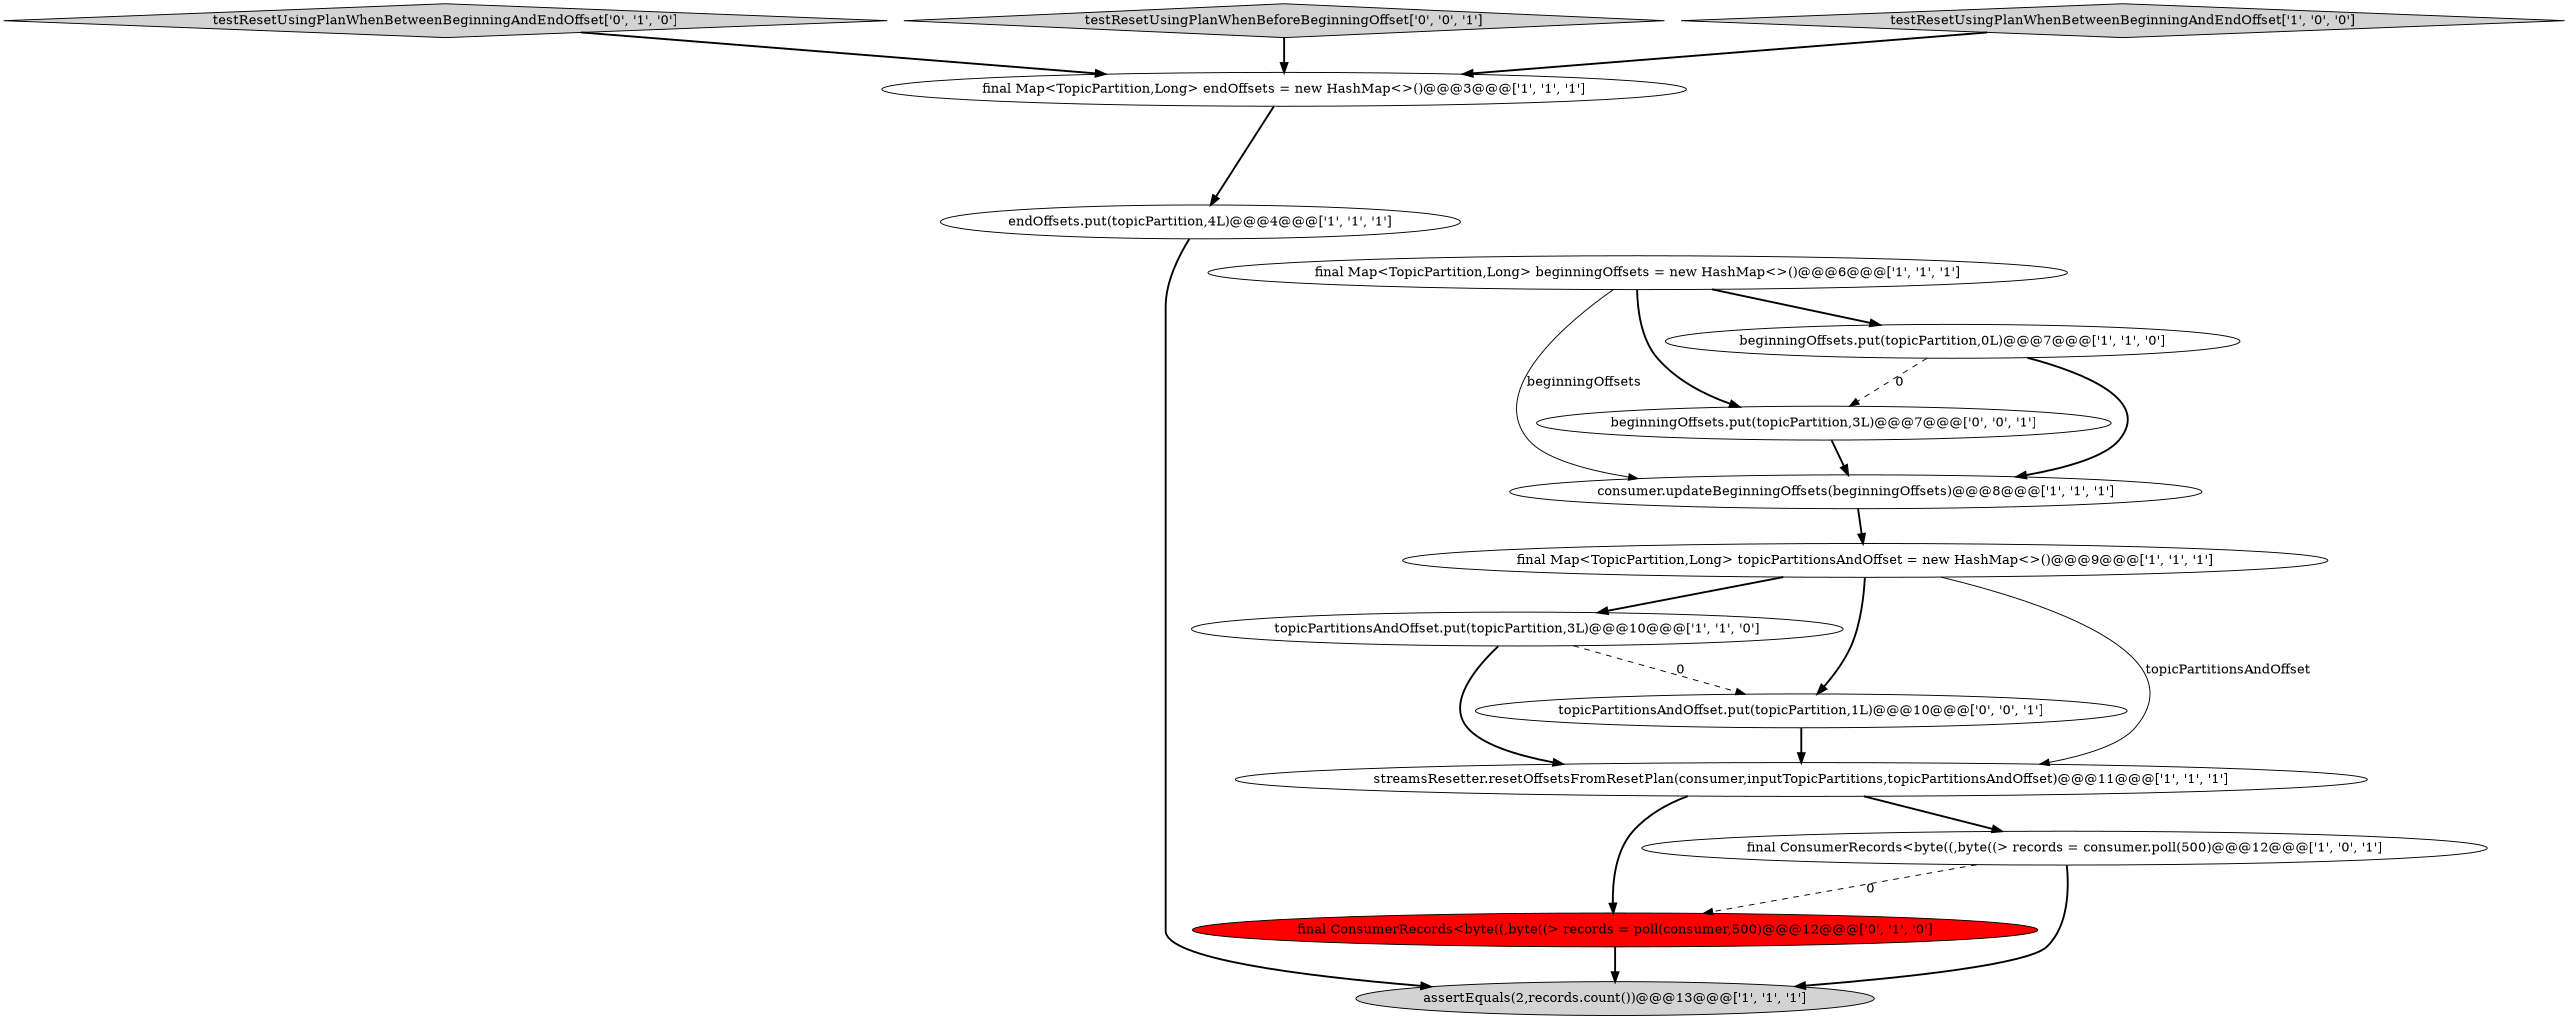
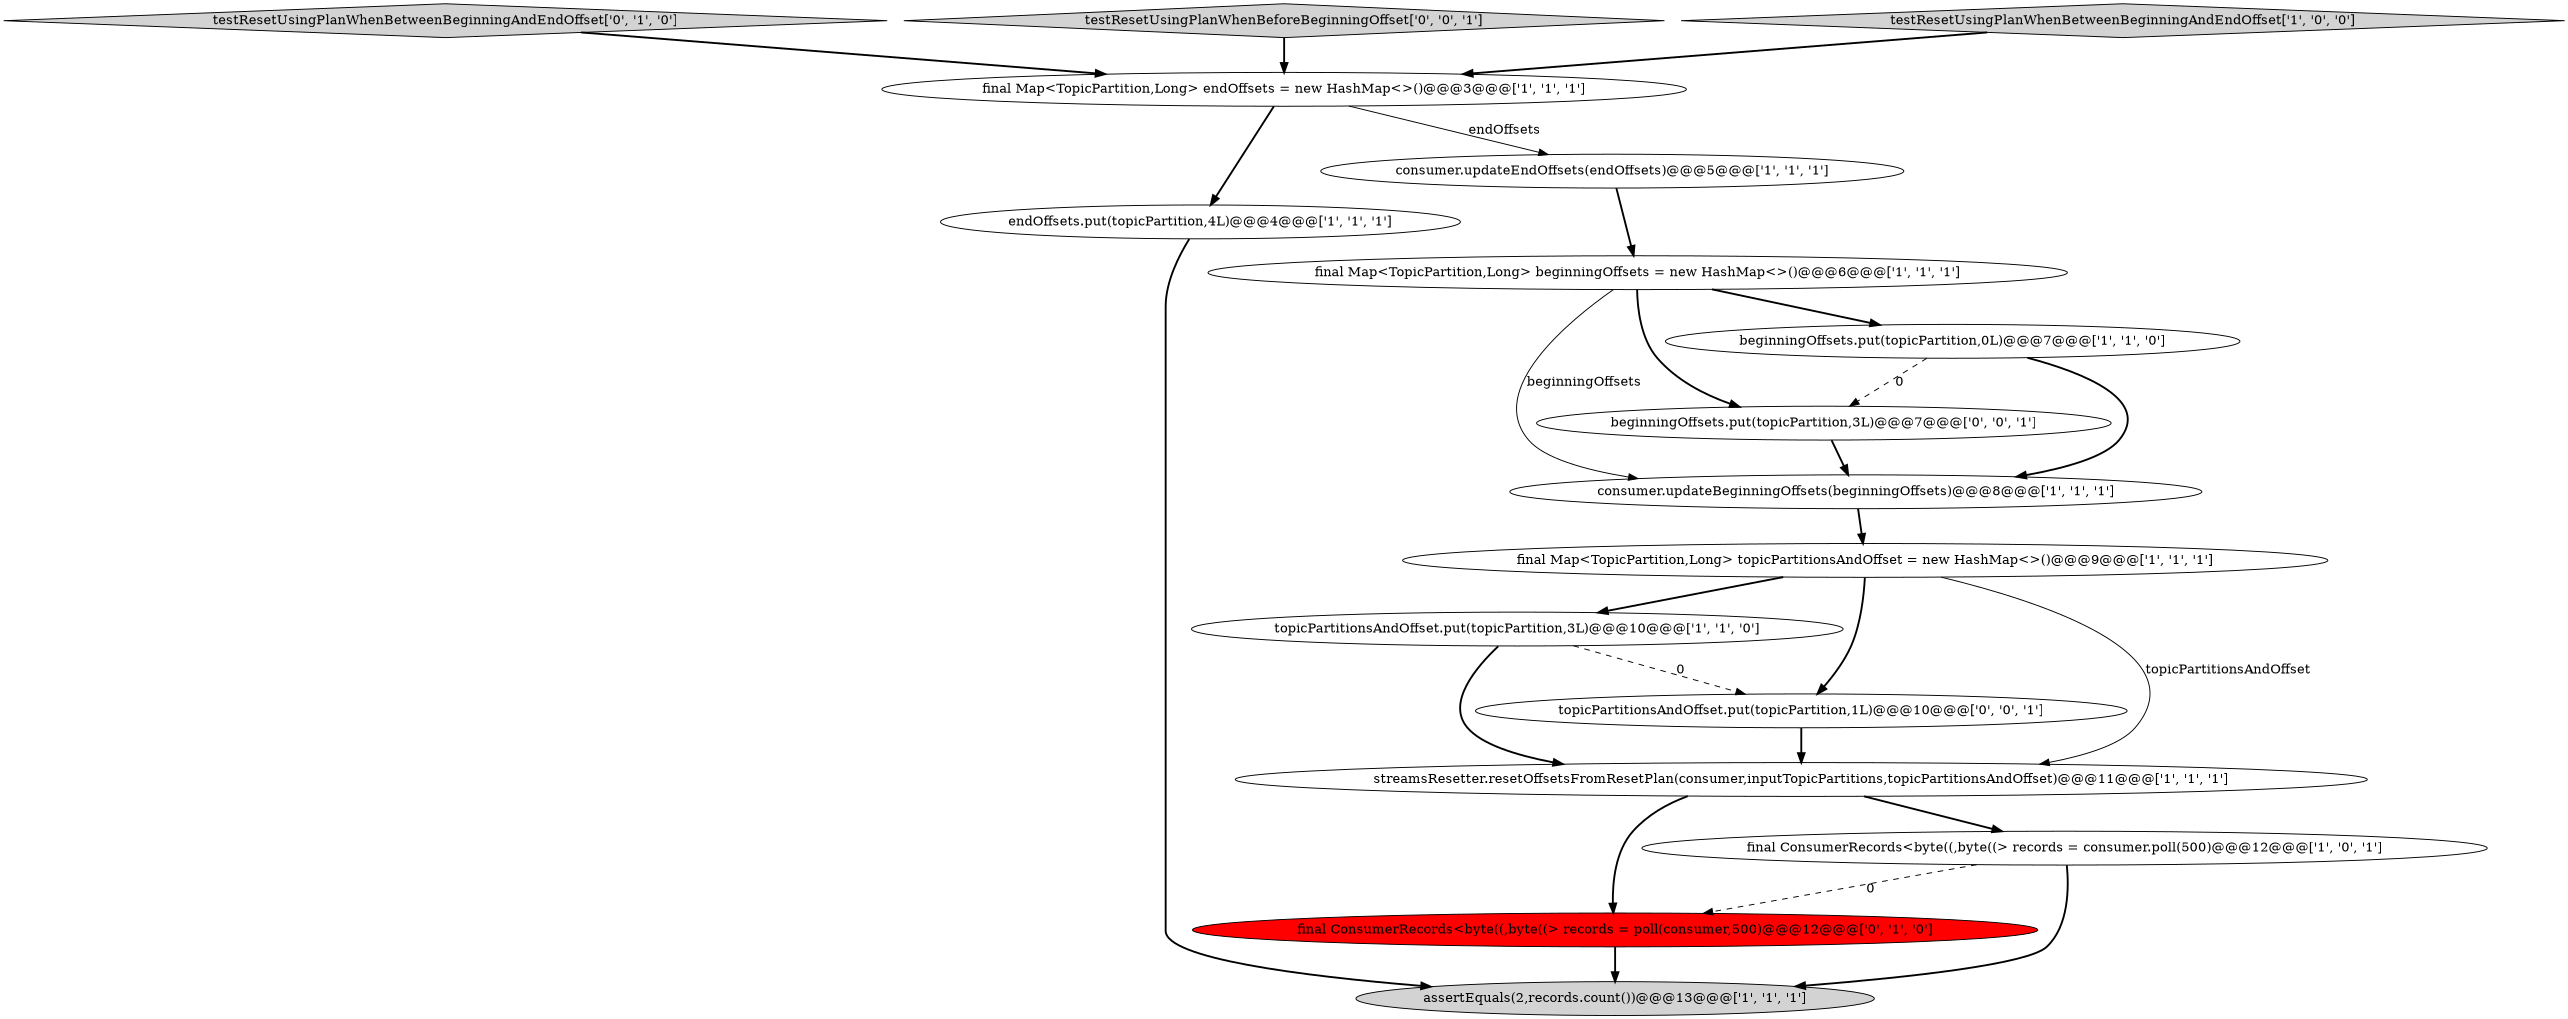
node "consumer.updateEndOffsets(endOffsets)@@@5@@@['1', '1', '1']": added
